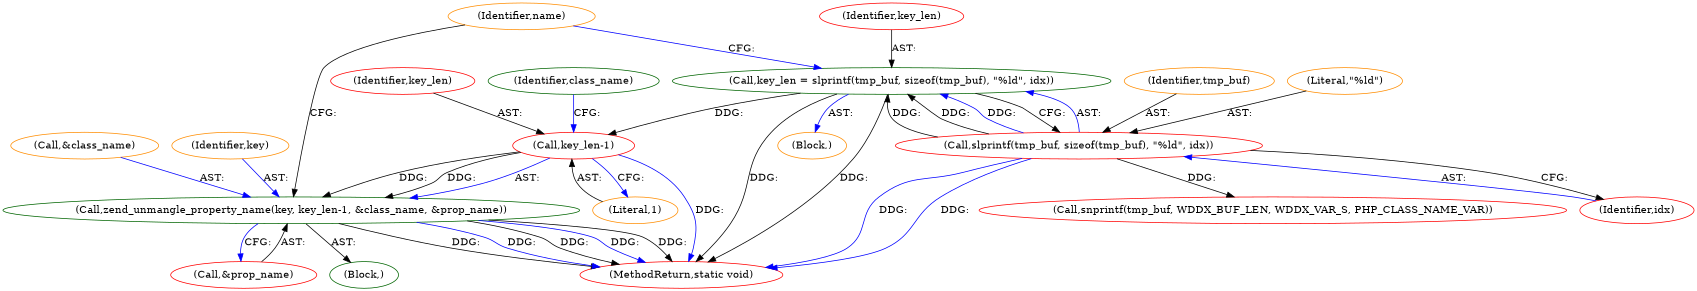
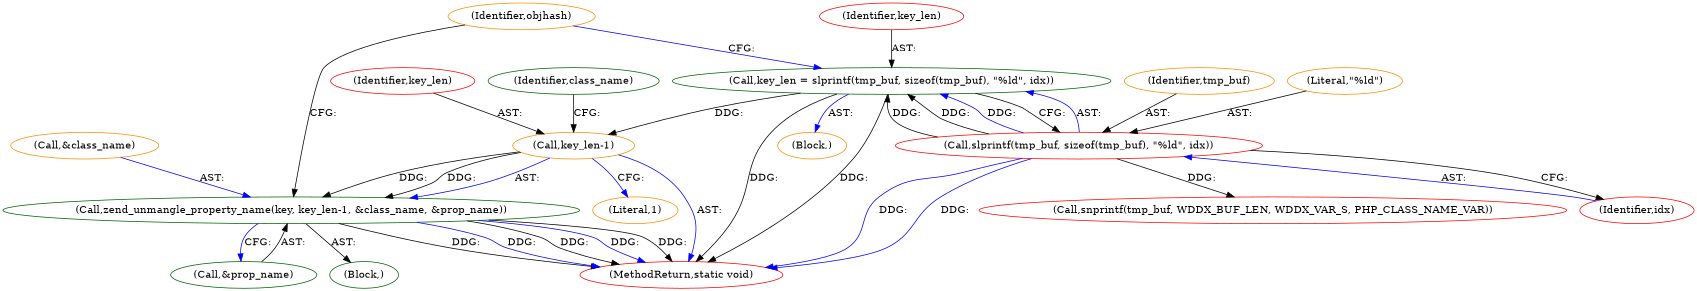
node "(Identifier,name)": label "(Identifier,name)" -> "(Identifier,objhash)"
edge "(Identifier,class_name)" -> "(Call,key_len-1)": color blue -> black
node "(Identifier,key)": removed
node "(Call,key_len-1)": color red -> darkorange
edge "(Literal,1)" -> "(Call,key_len-1)": removed, label "AST:"
edge "(Call,key_len-1)" -> "(MethodReturn,static void)": label "DDG: " -> "AST: "
node "(Call,&prop_name)": color red -> darkgreen
